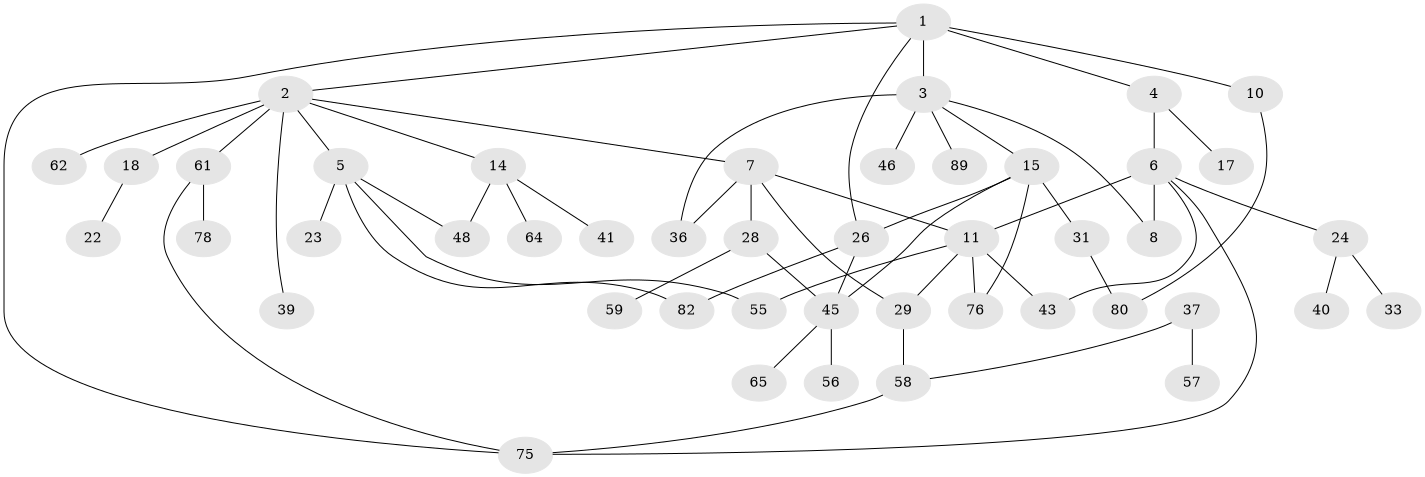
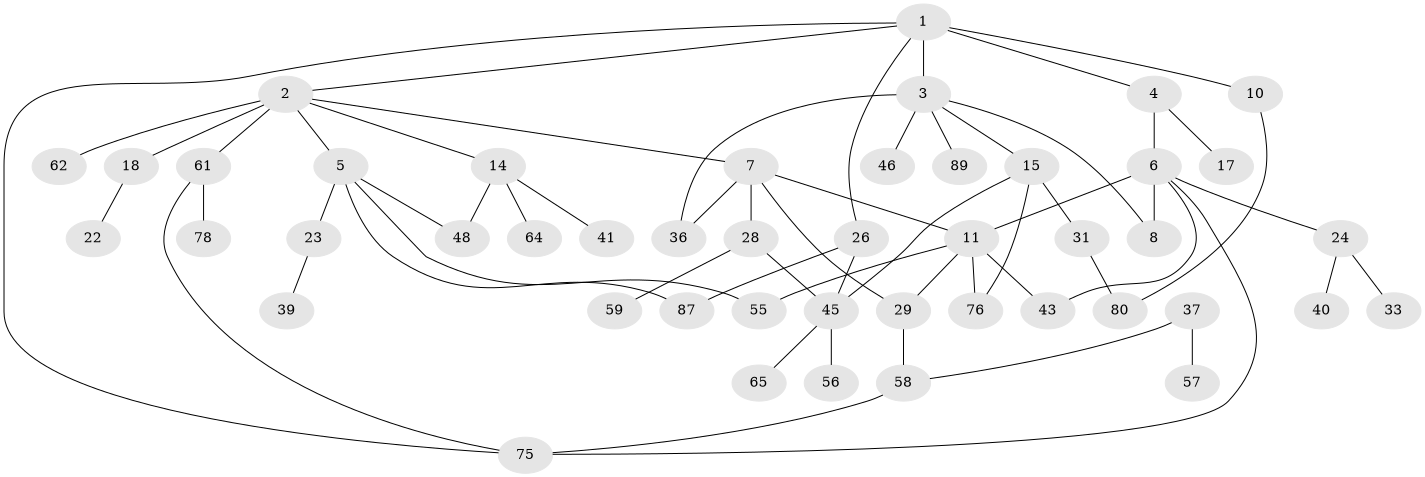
edge "2" -- "39": now "23" -- "39"
edge "15" -- "26": removed
node "82": label "82" -> "87"
